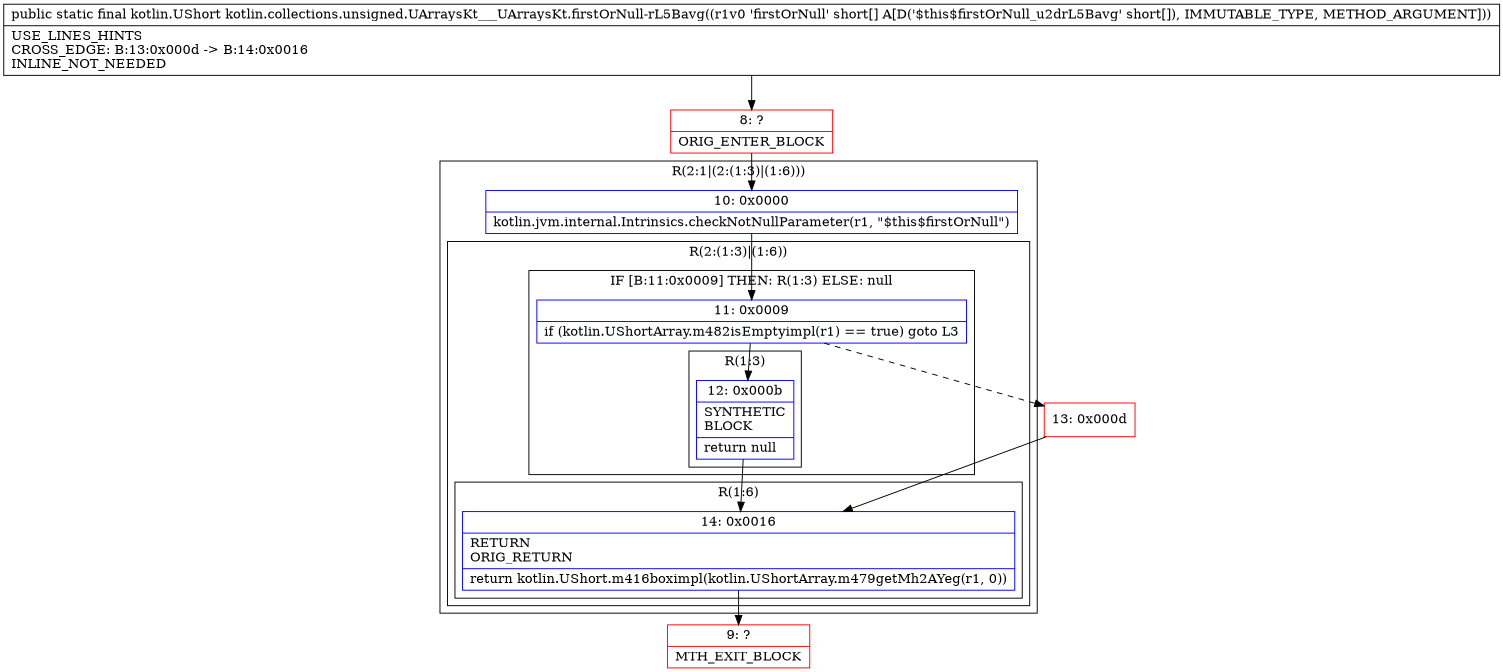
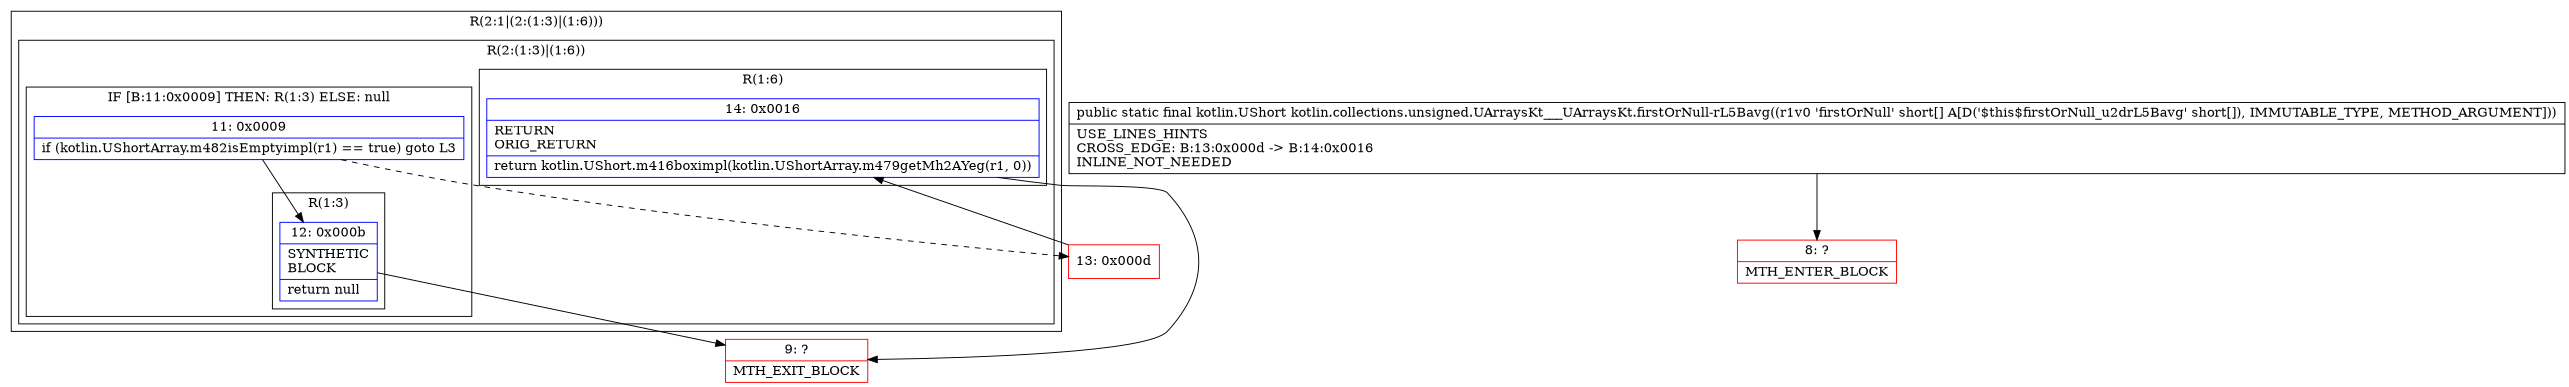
node "8: ?": text "ORIG_ENTER_BLOCK" -> "MTH_ENTER_BLOCK"
node "10: 0x0000": removed
edge "12: 0x000b" -> "14: 0x0016": now "12: 0x000b" -> "9: ?"
